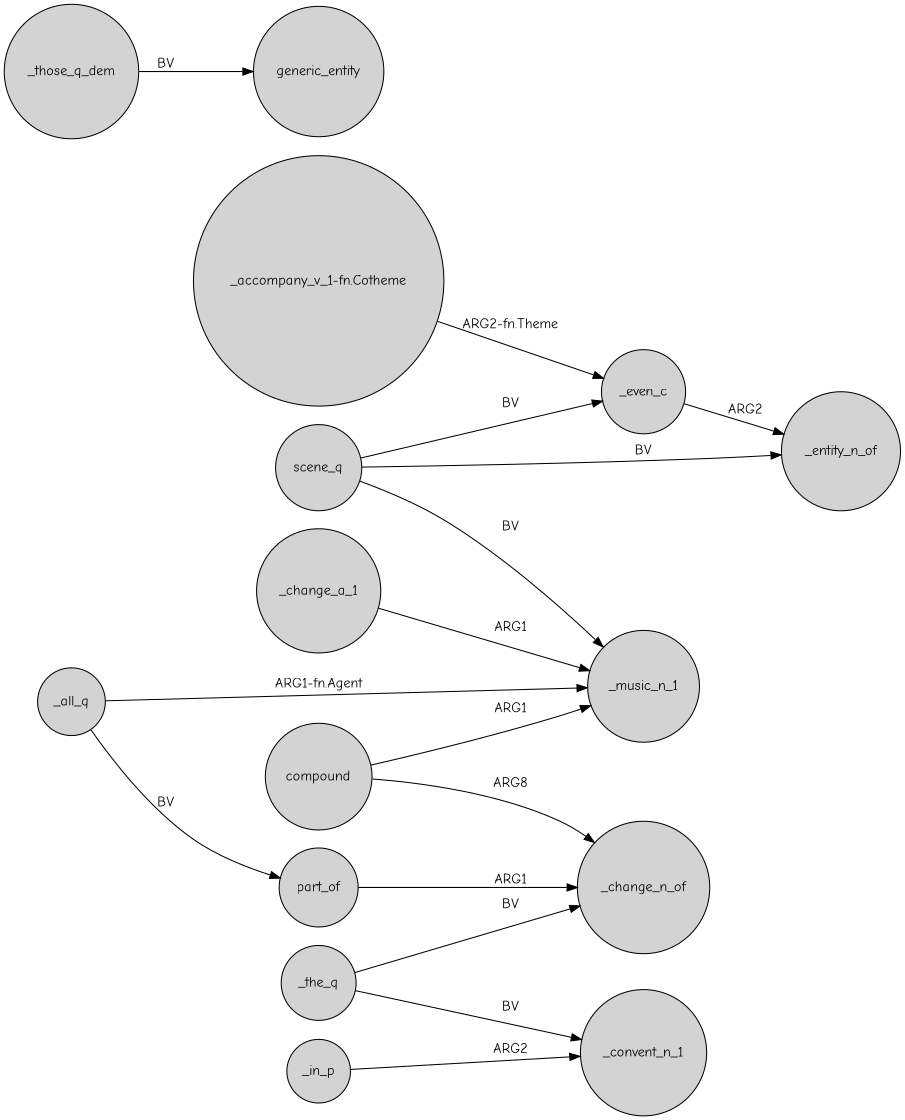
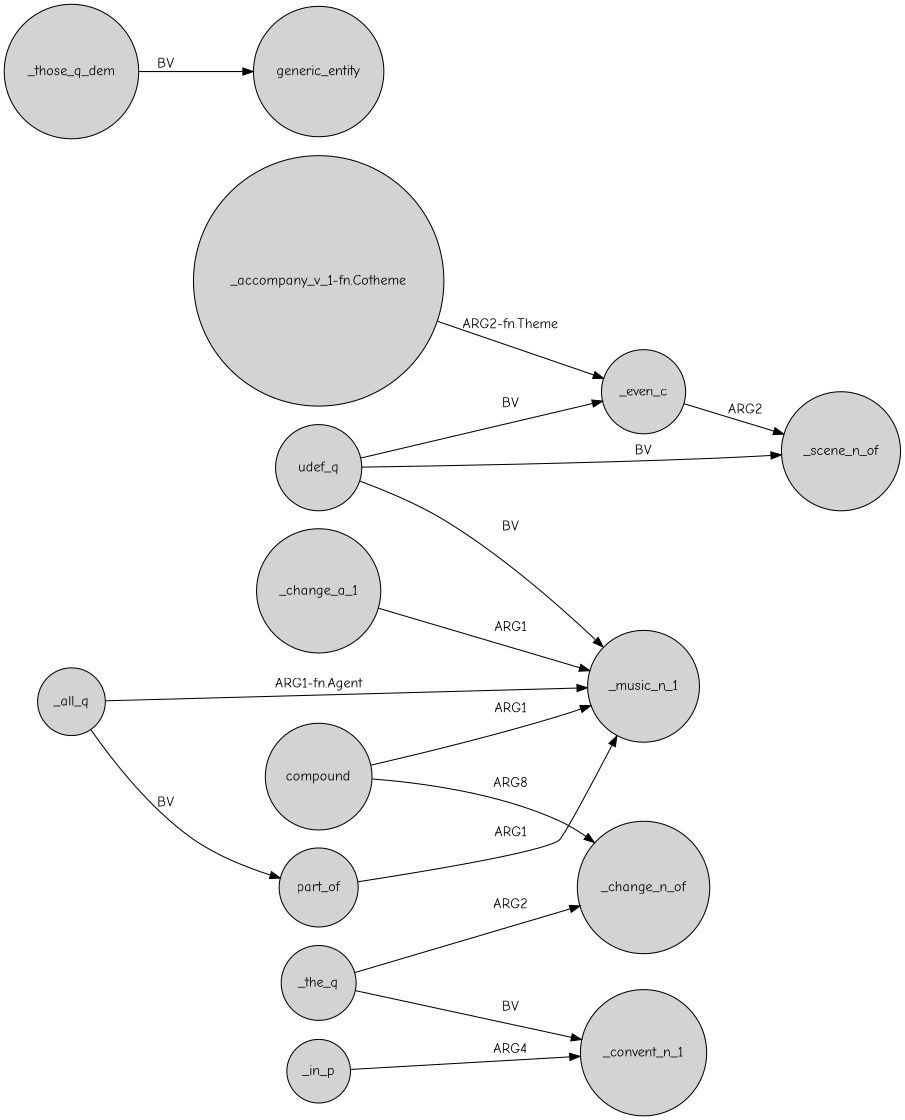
node "_entity_n_of": label "_entity_n_of" -> "_scene_n_of"
node "scene_q": label "scene_q" -> "udef_q"
edge "part_of" -> "_change_n_of": now "part_of" -> "_music_n_1"
edge "_the_q" -> "_change_n_of": label "BV" -> "ARG2"
edge "_in_p" -> "_convent_n_1": label "ARG2" -> "ARG4"
